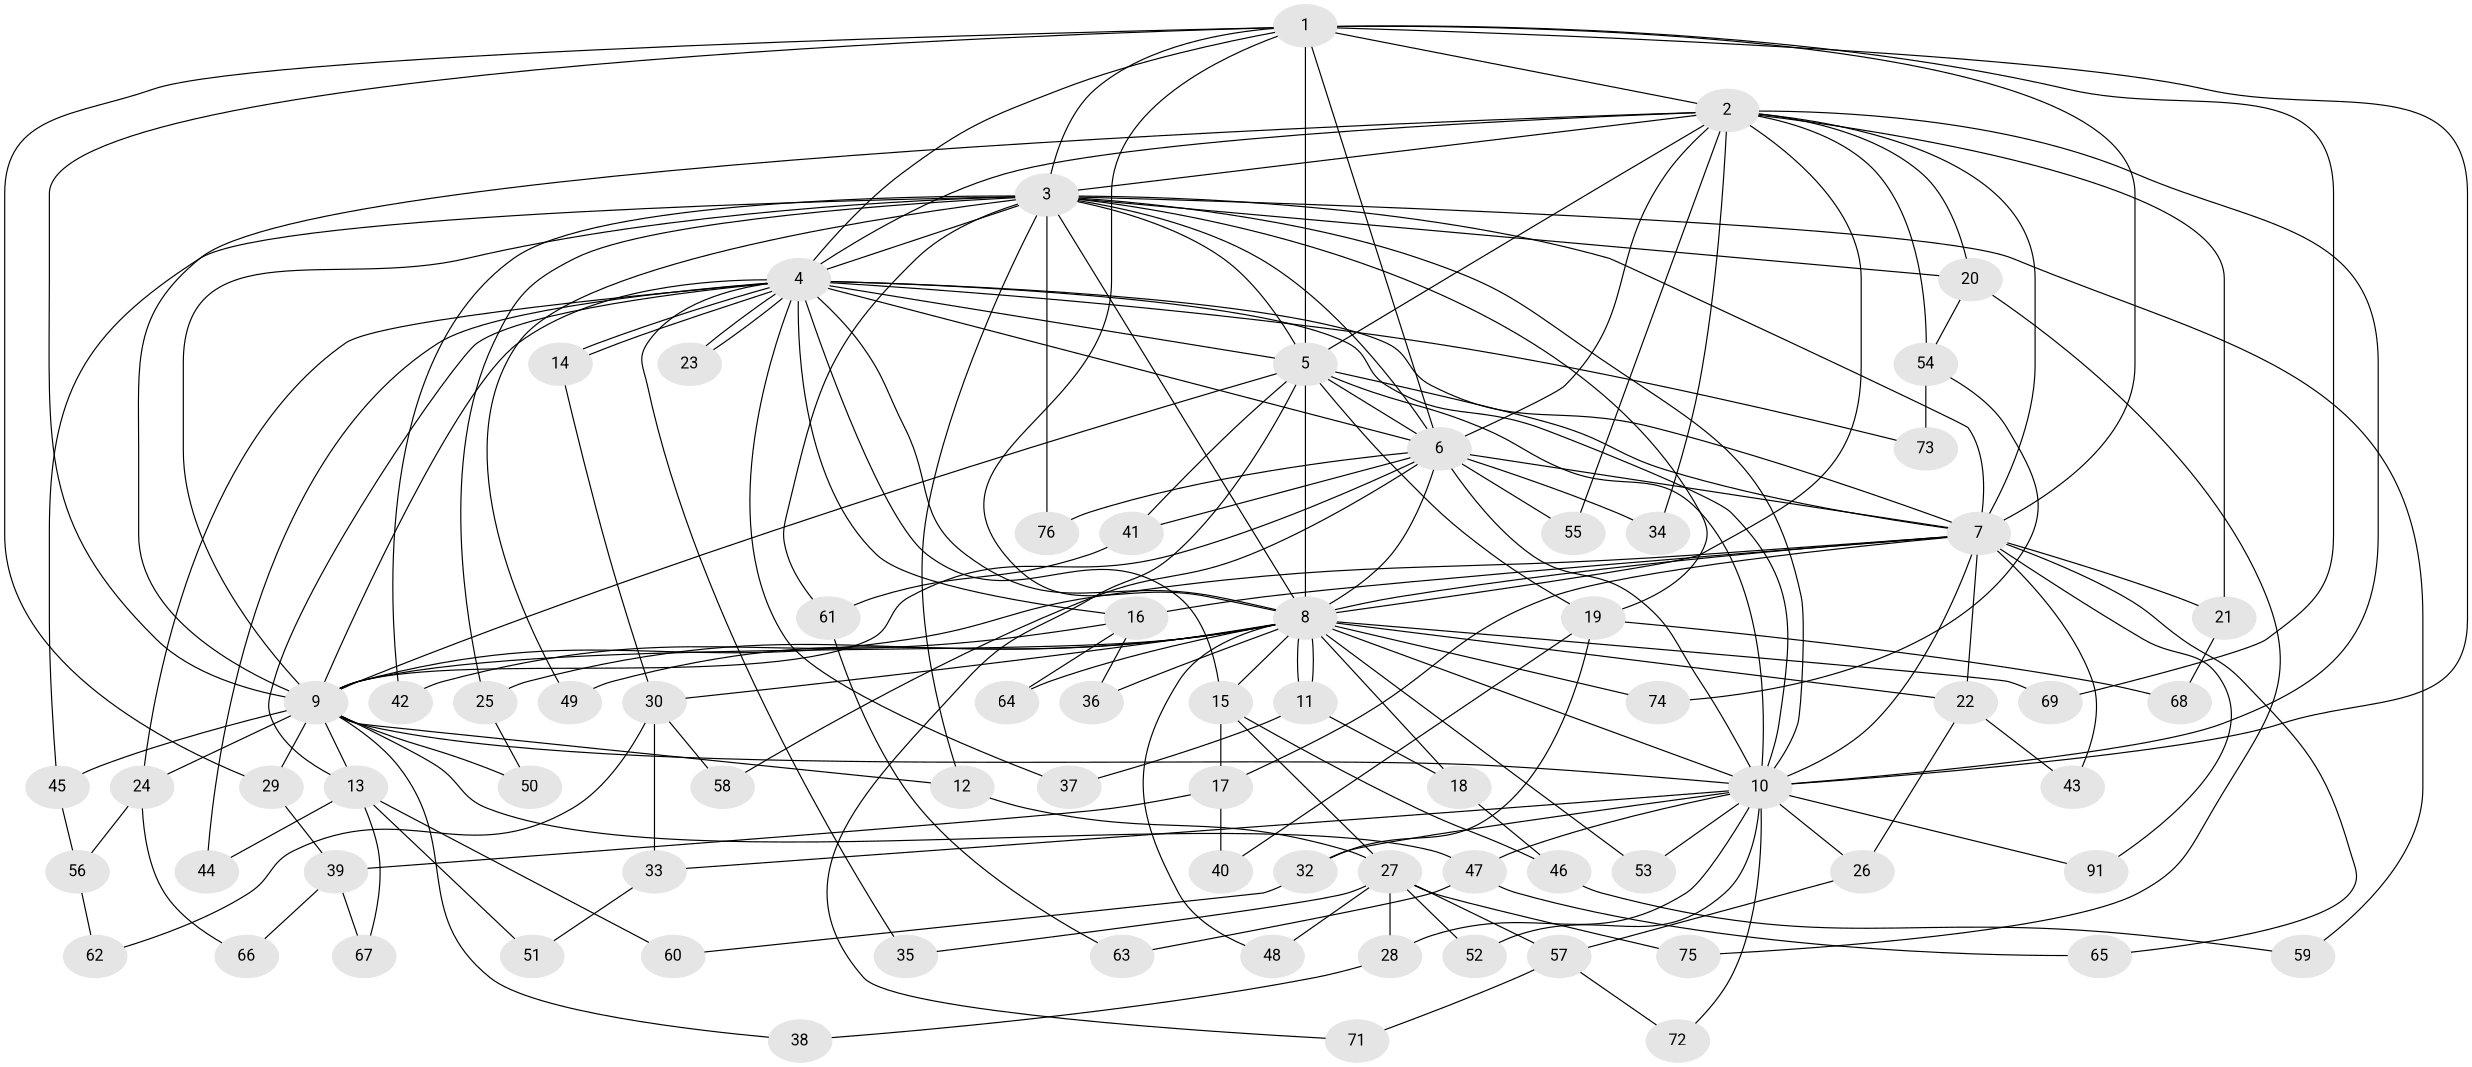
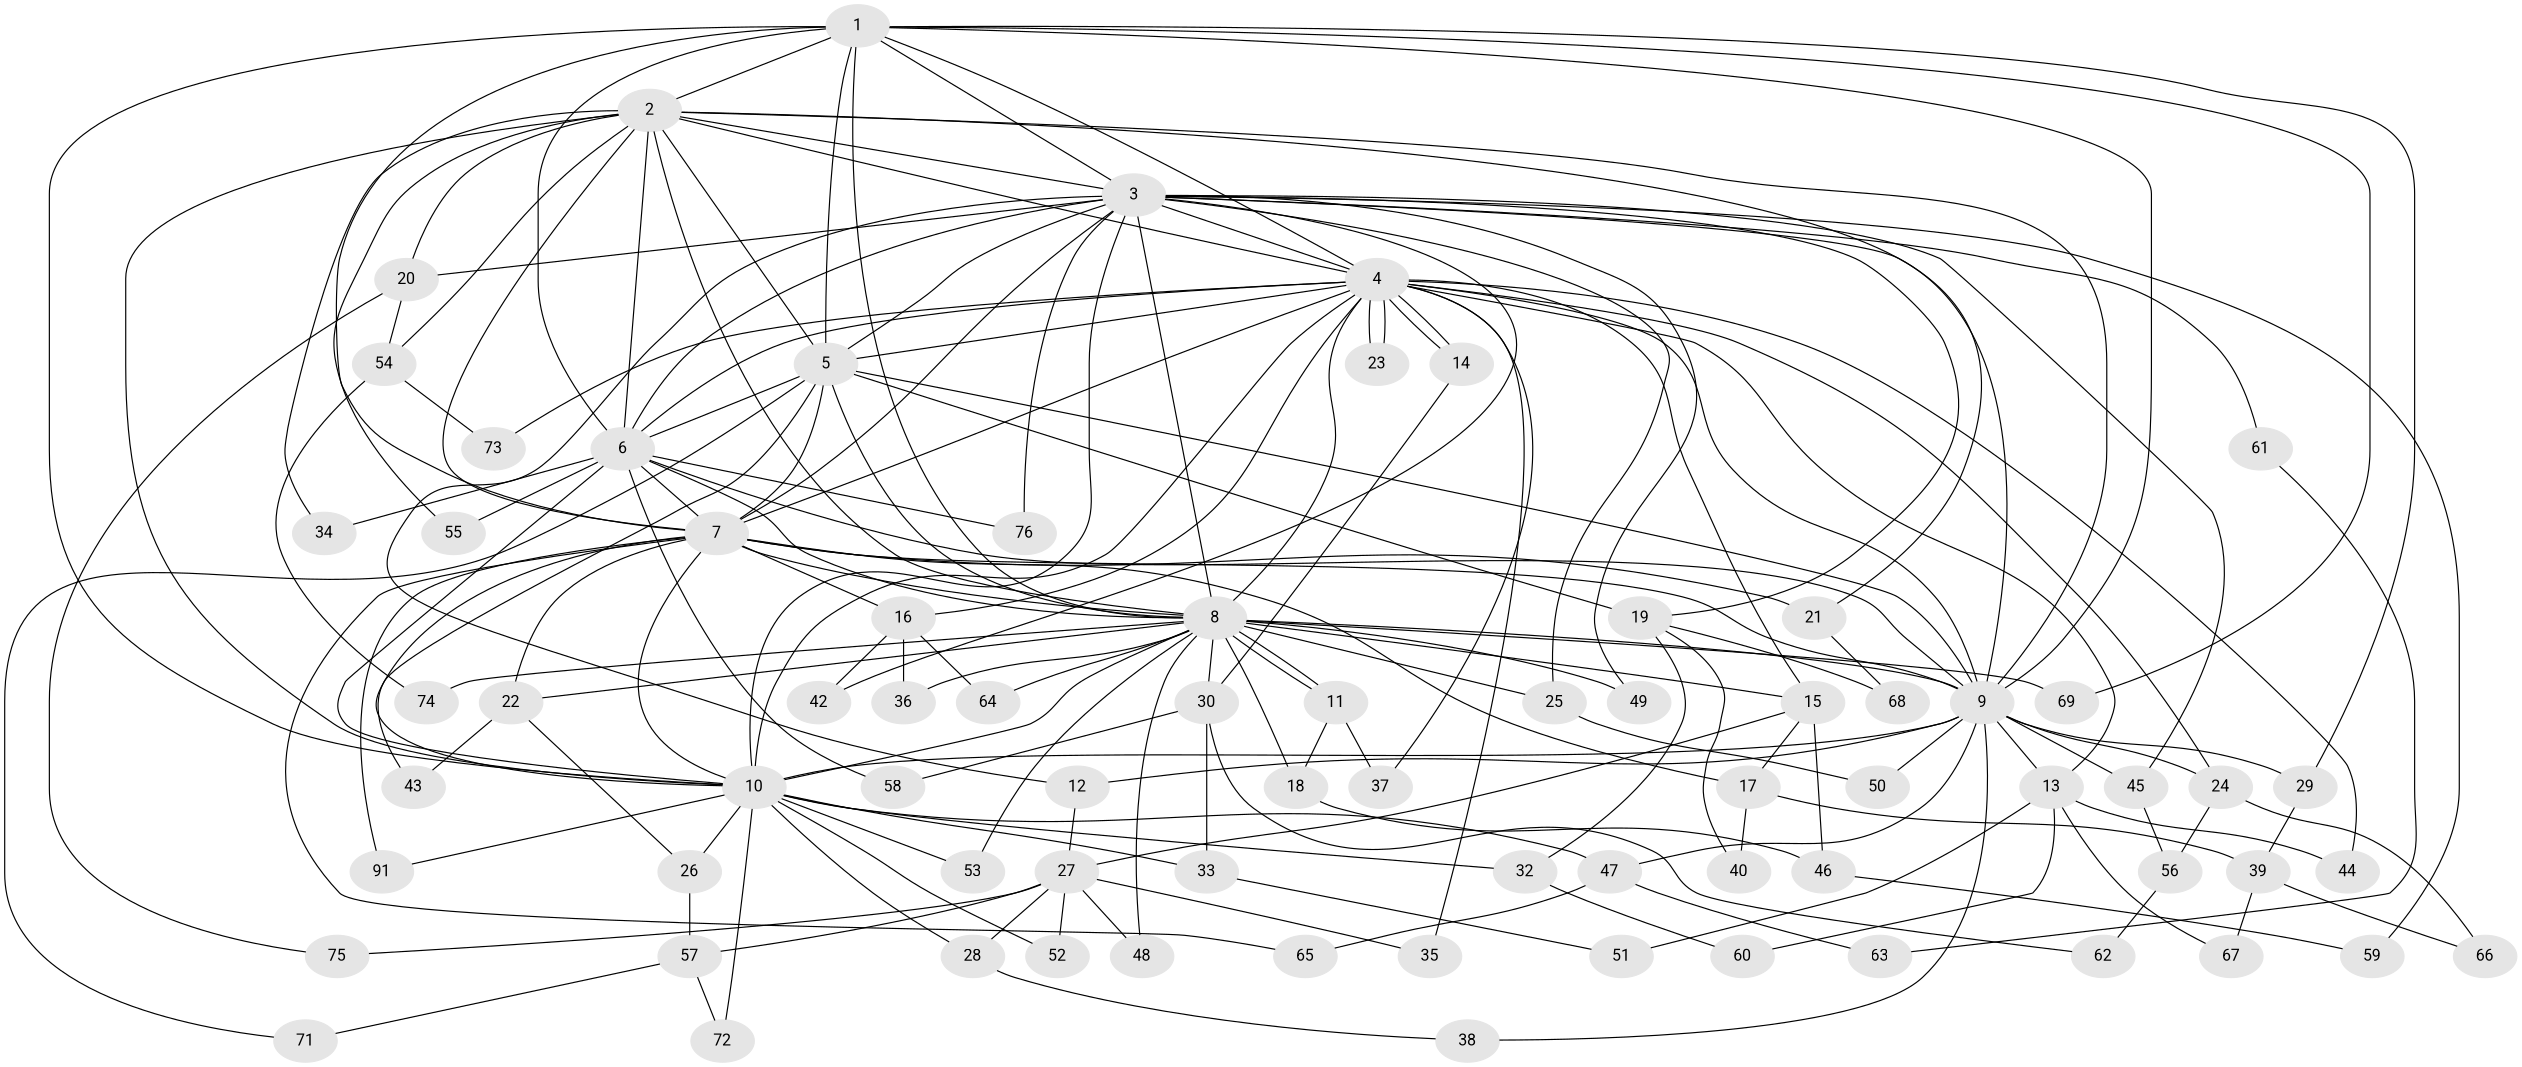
node "41": removed
